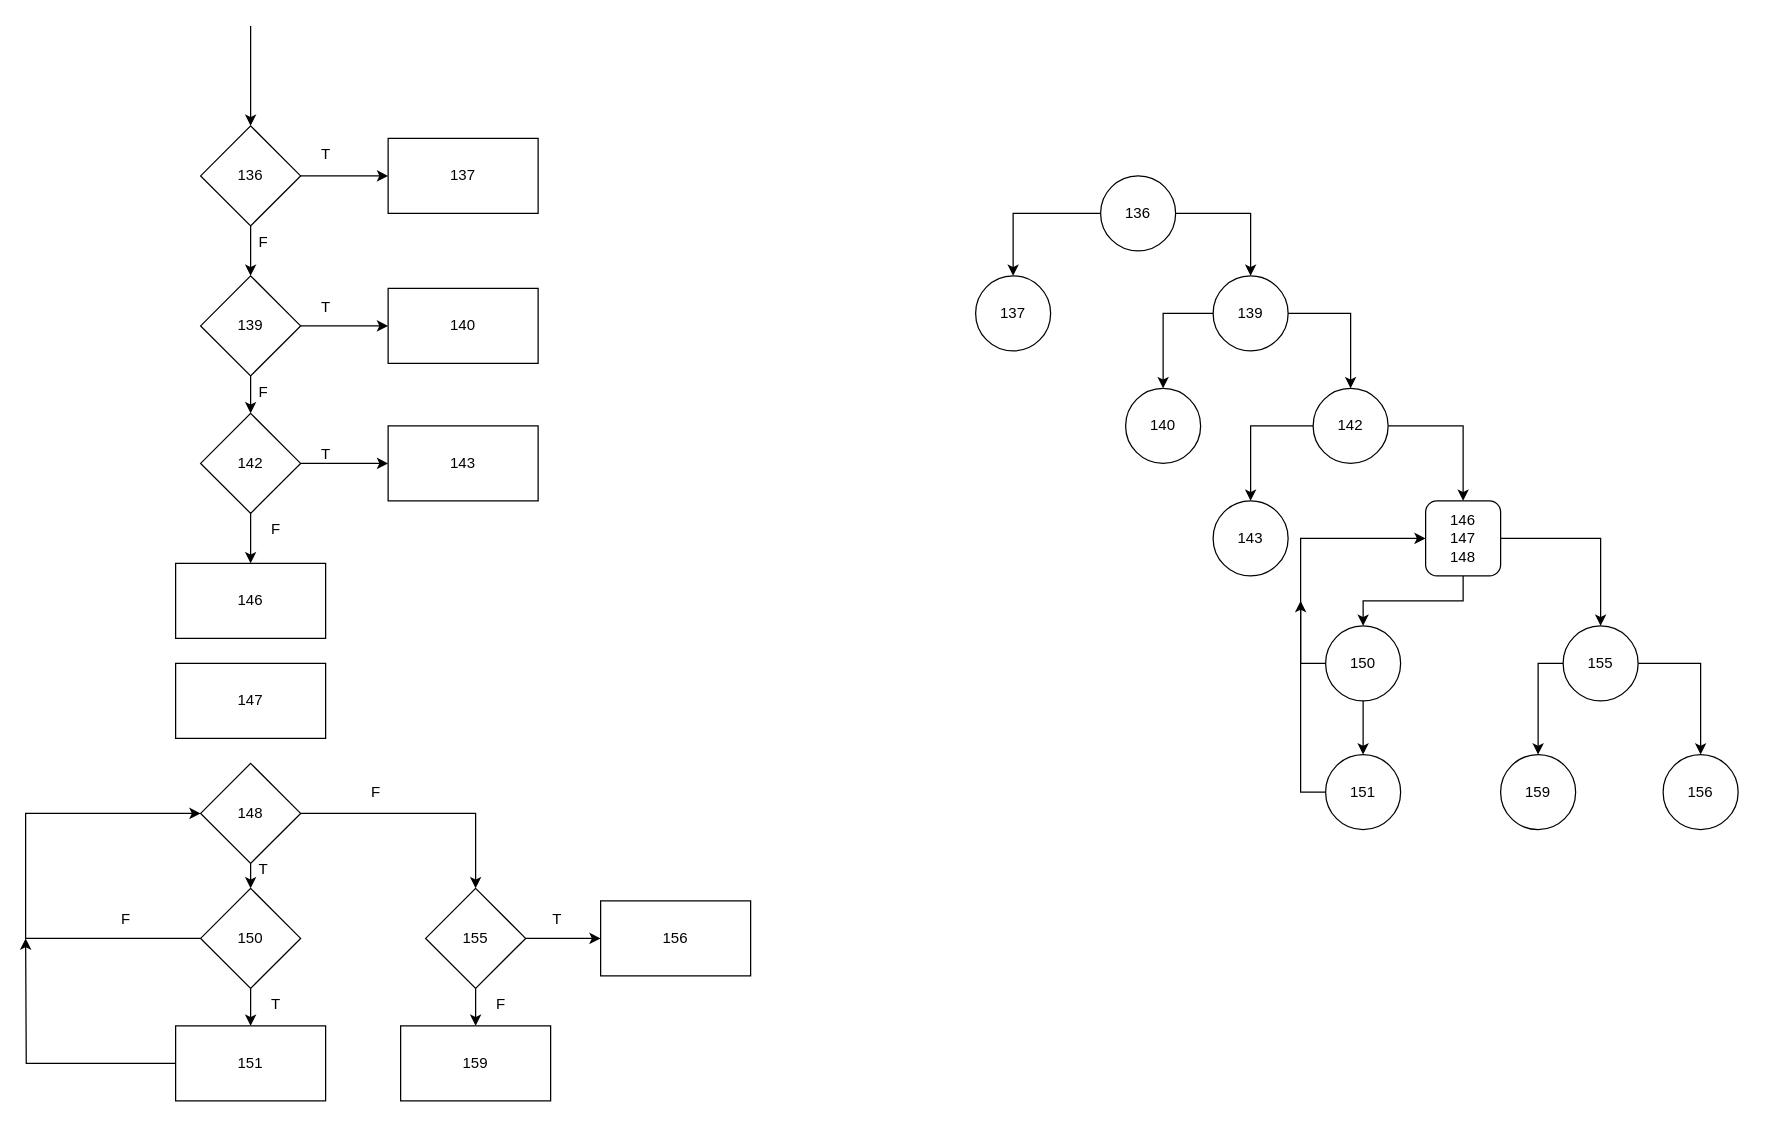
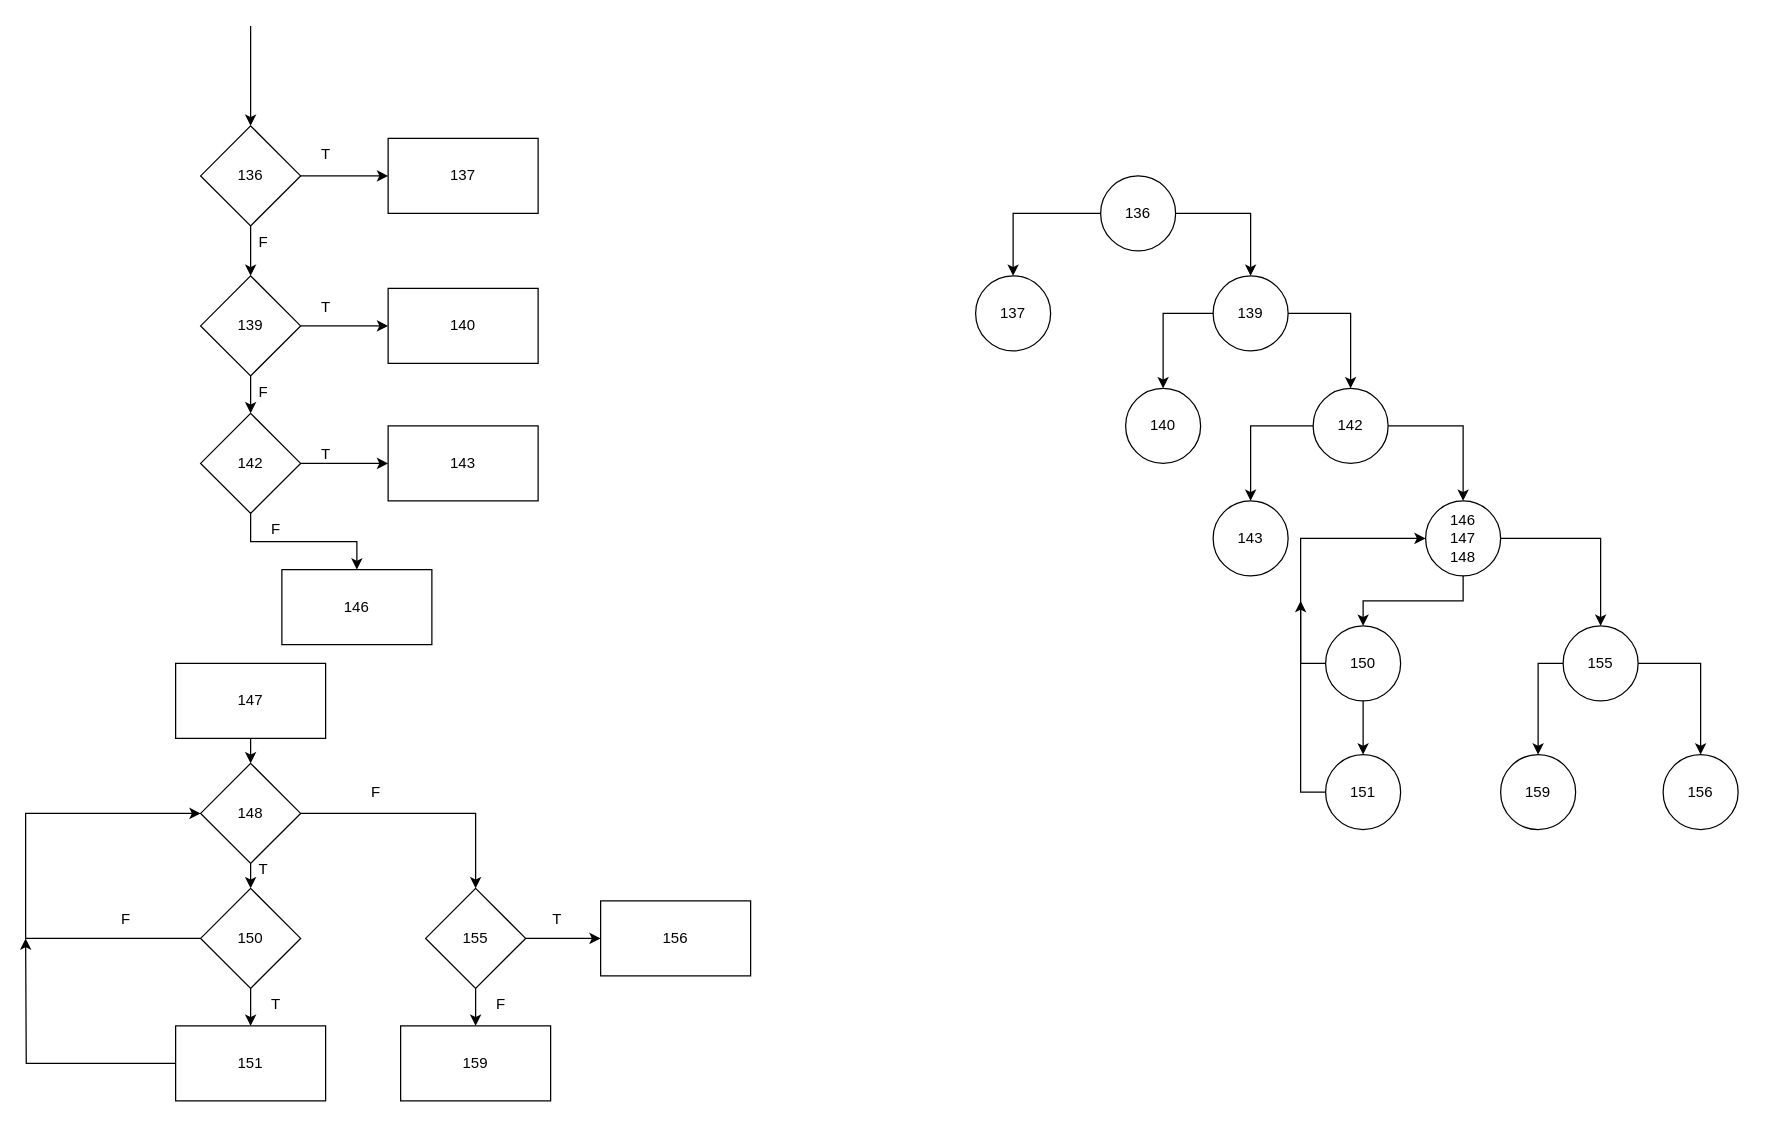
node "146 147 148": shape rounded rectangle -> ellipse
node "146": moved (251, 601) -> (357, 607)
edge "147" -> "148": added
